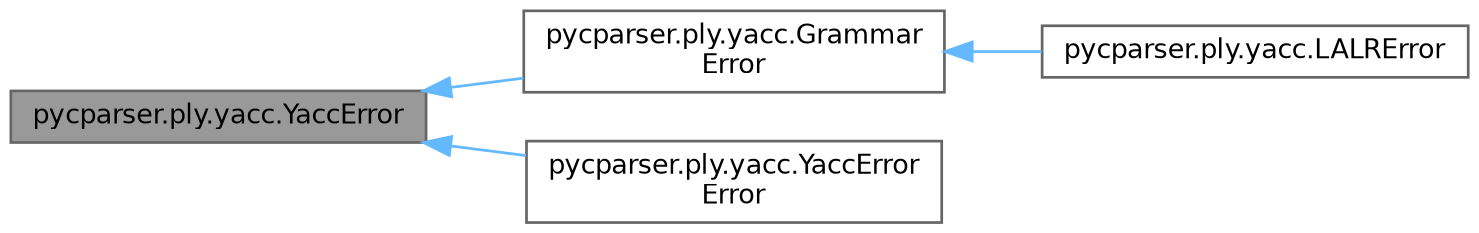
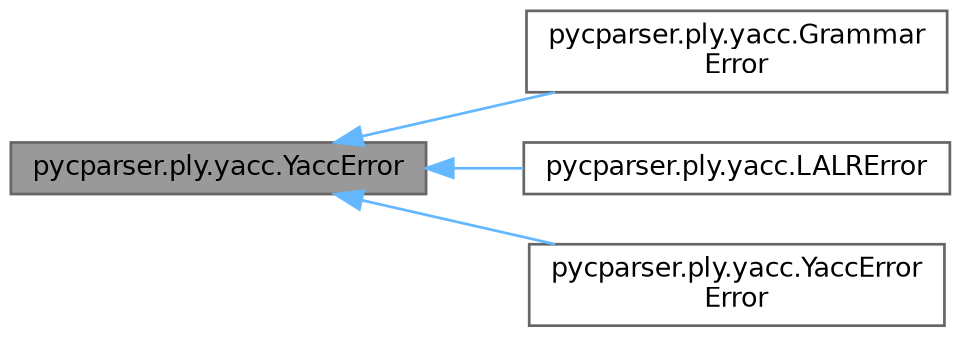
edge "pycparser.ply.yacc.LALRError" -> "pycparser.ply.yacc.Grammar Error": now "pycparser.ply.yacc.LALRError" -> "pycparser.ply.yacc.YaccError"
